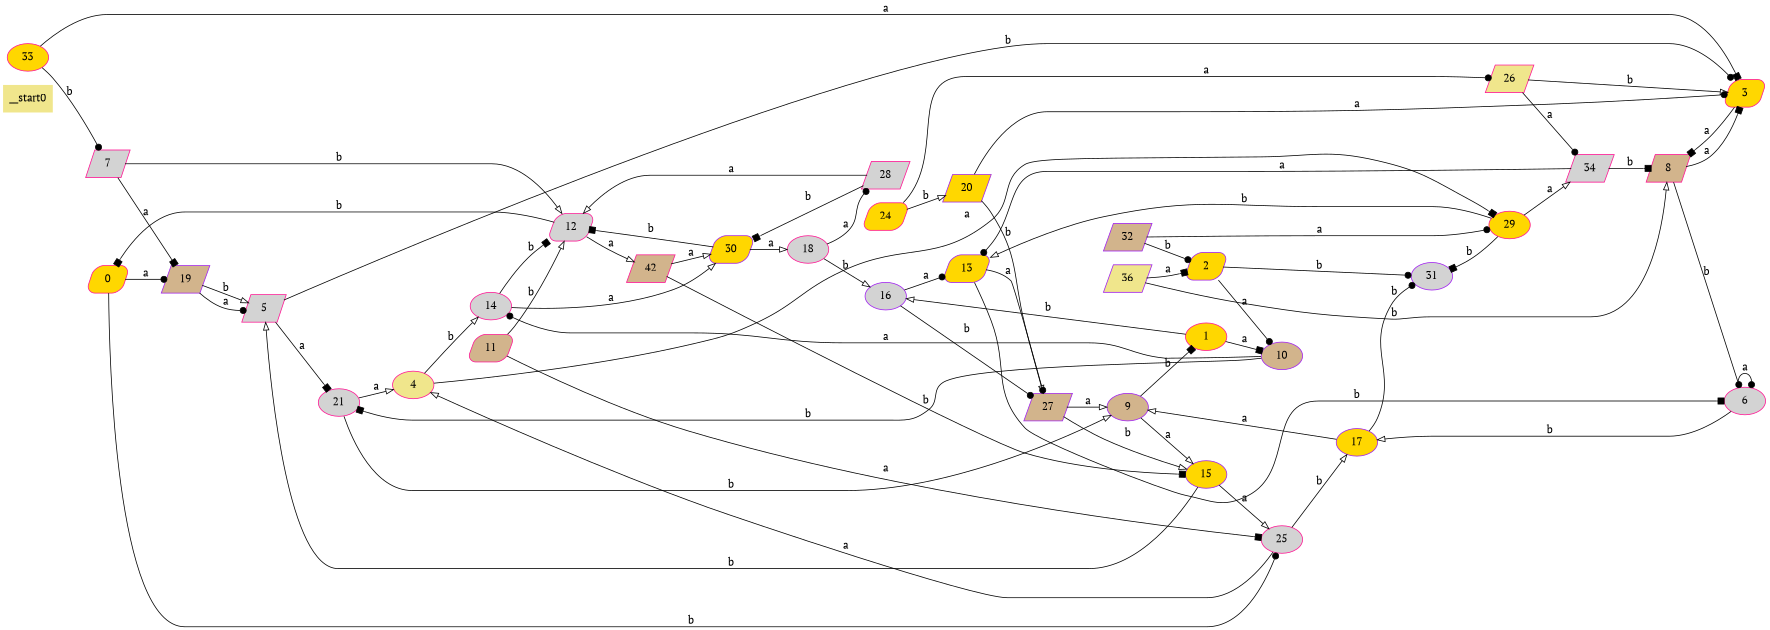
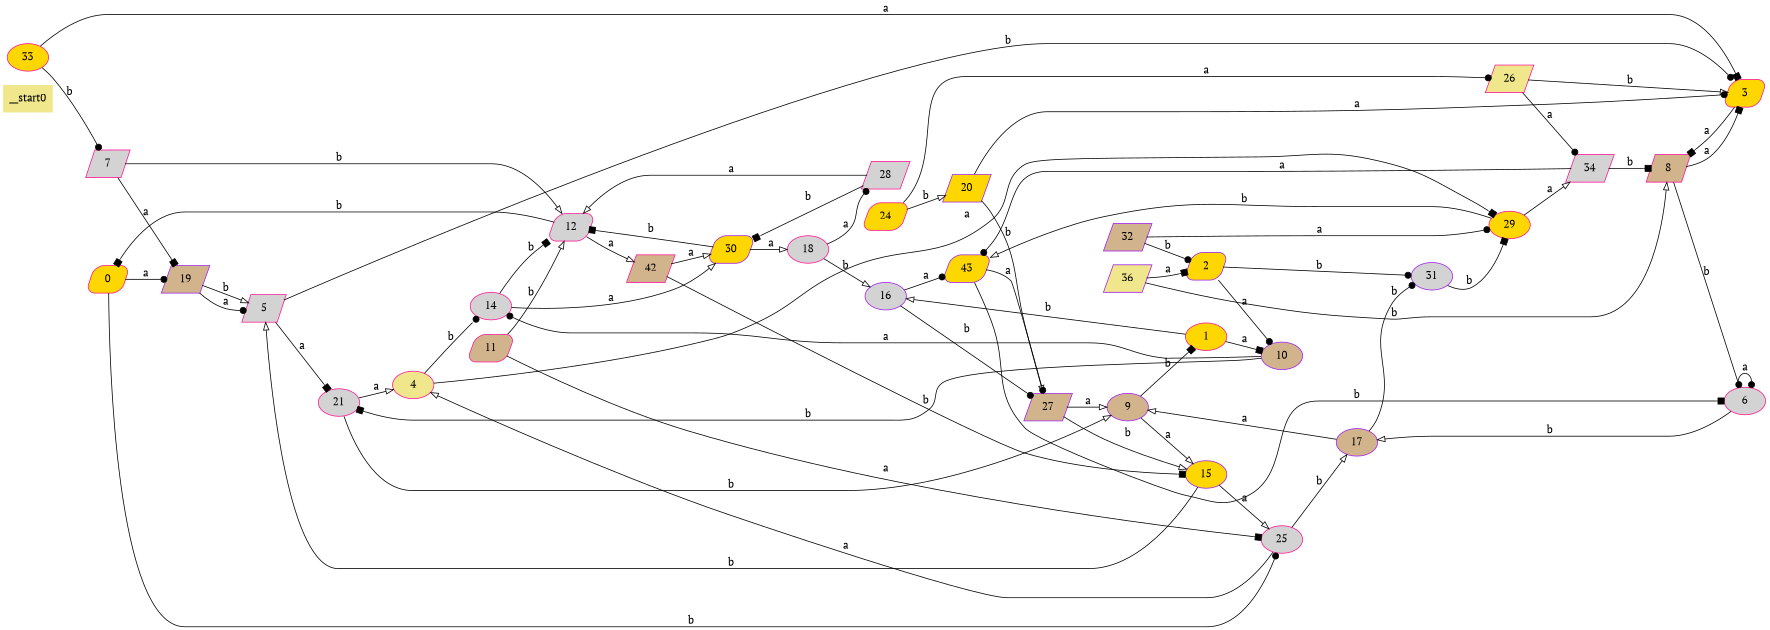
edge "29" -> "31": reversed
node "13": label "13" -> "43"
edge "4" -> "14": arrowhead onormal -> dot
node "17": fillcolor gold -> tan
